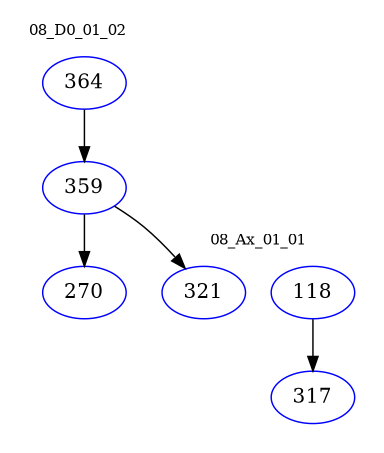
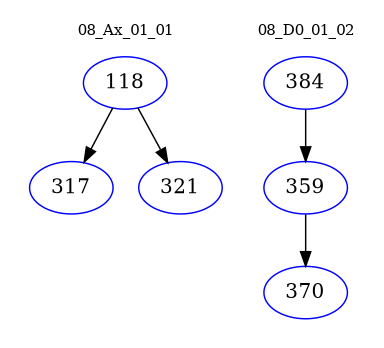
node "364": label "364" -> "384"
edge "359" -> "321": now "118" -> "321"
node "270": label "270" -> "370"
